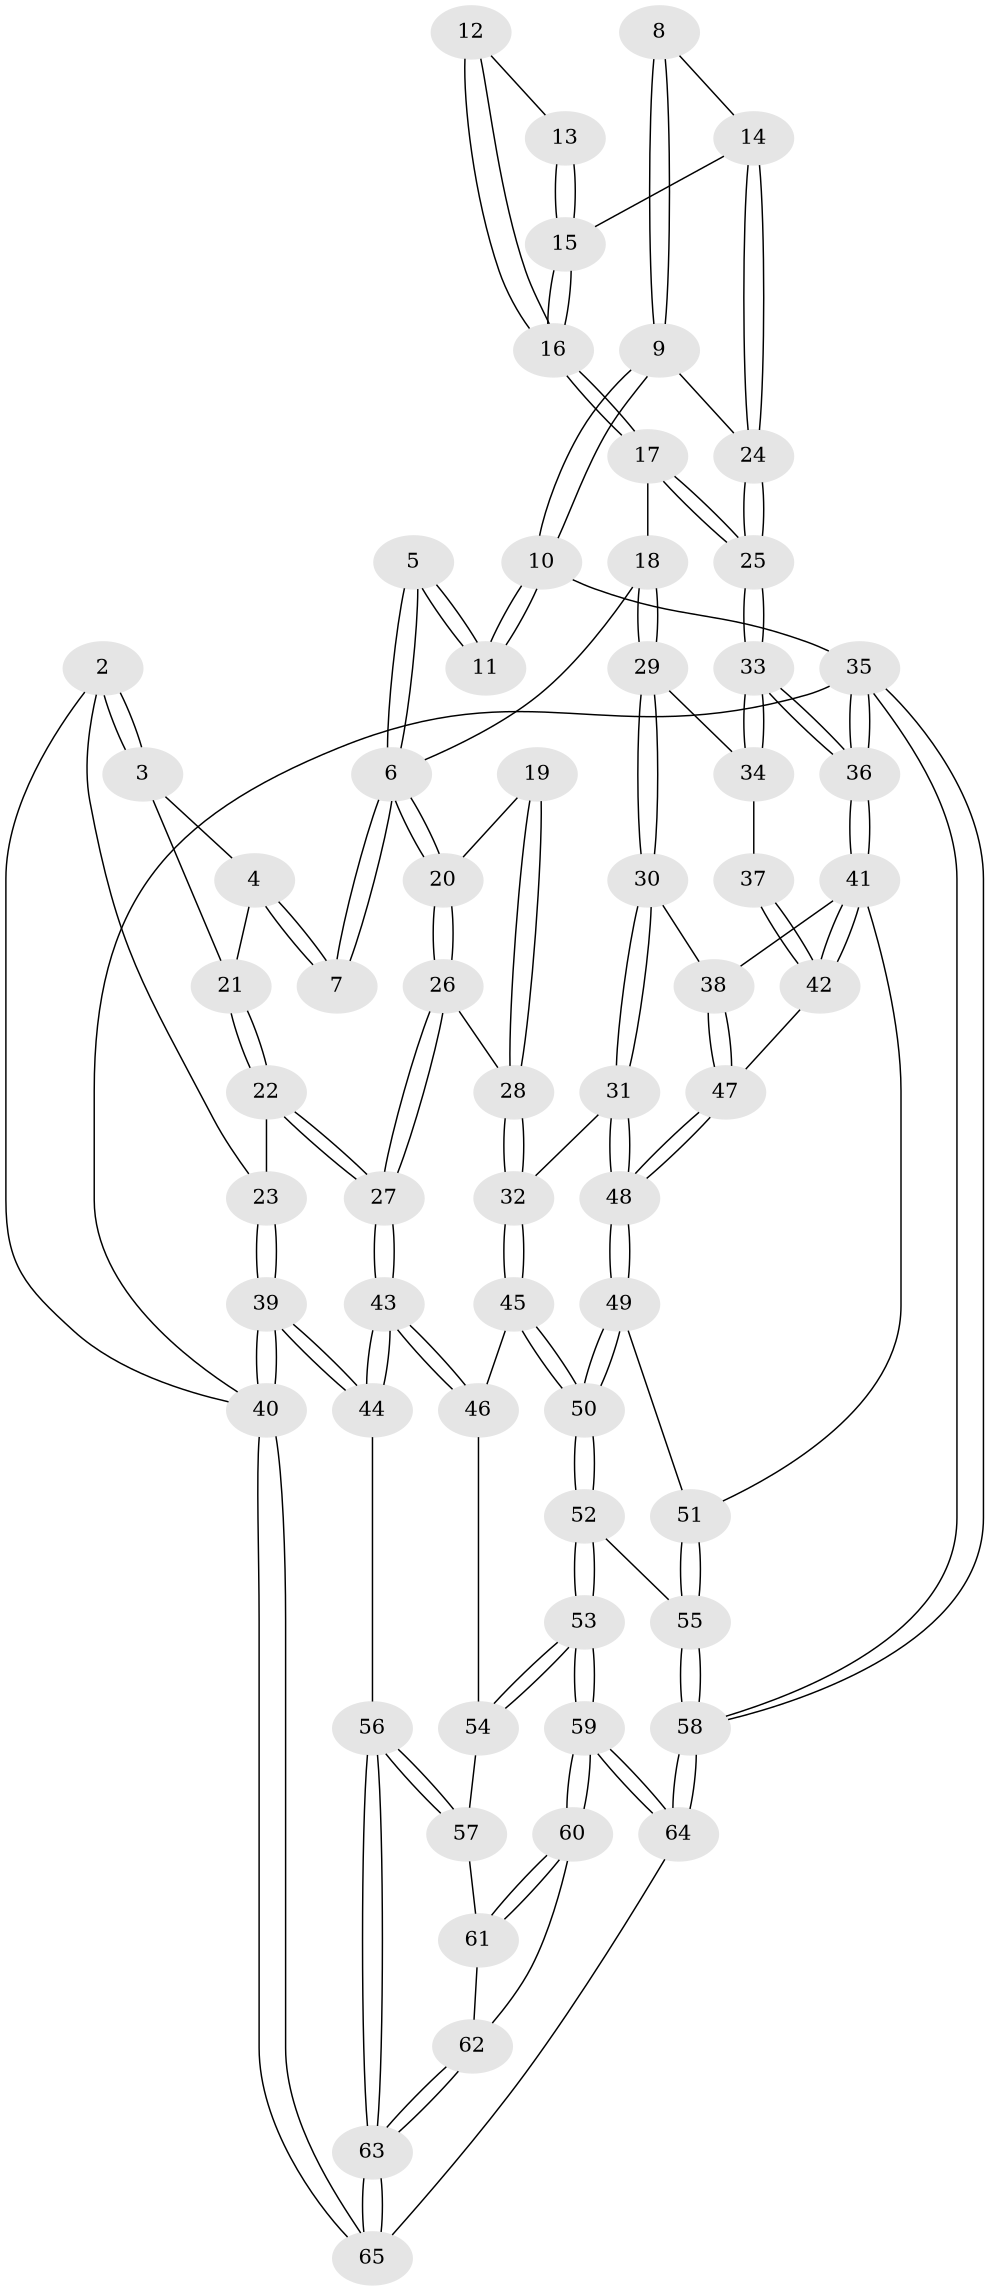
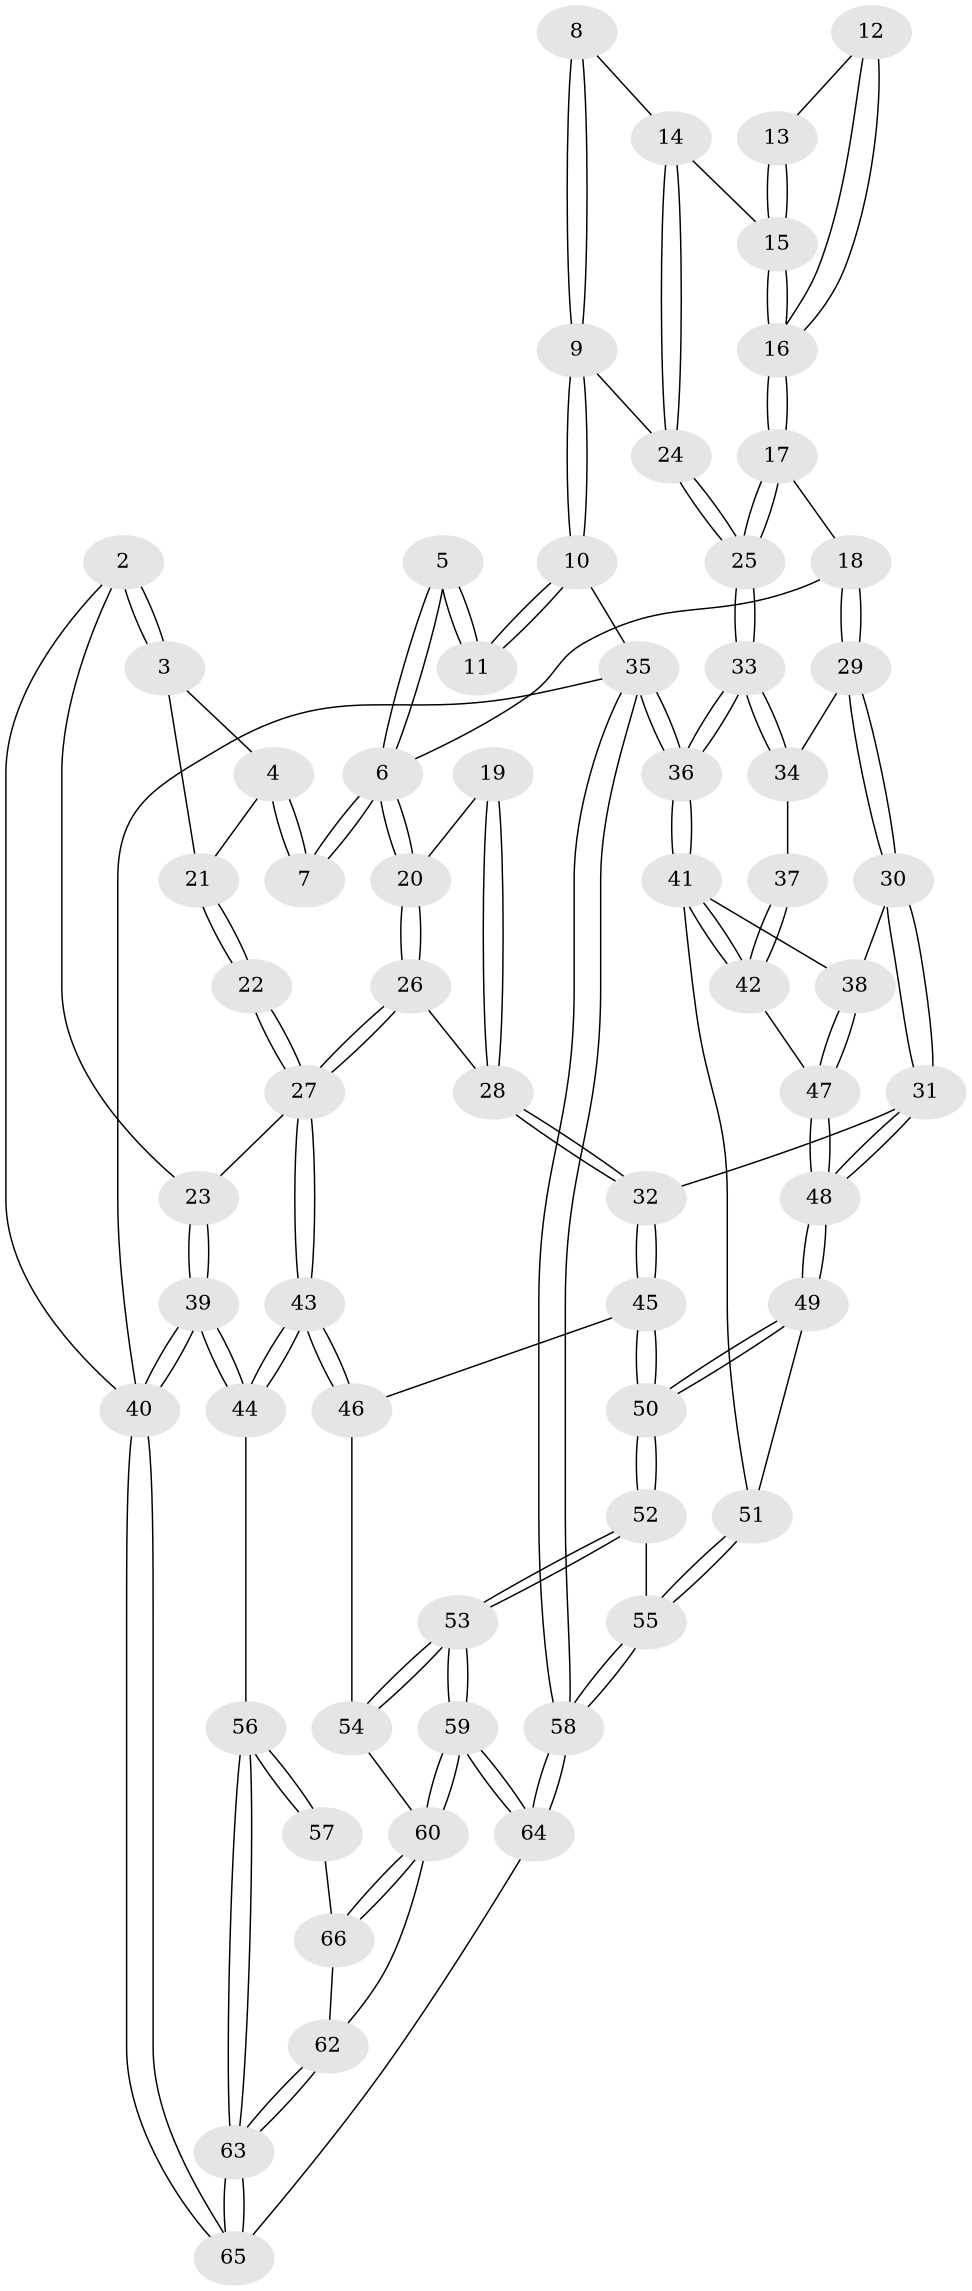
edge "22" -- "23": now "27" -- "23"
edge "54" -- "57": now "54" -- "60"
node "61": label "61" -> "66"
